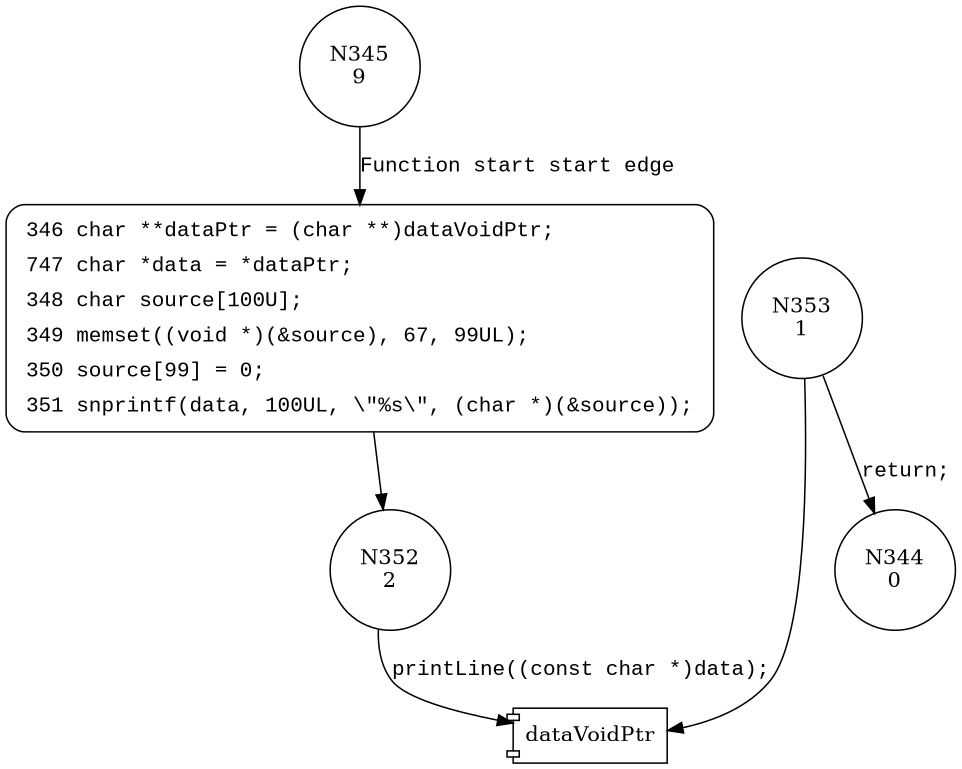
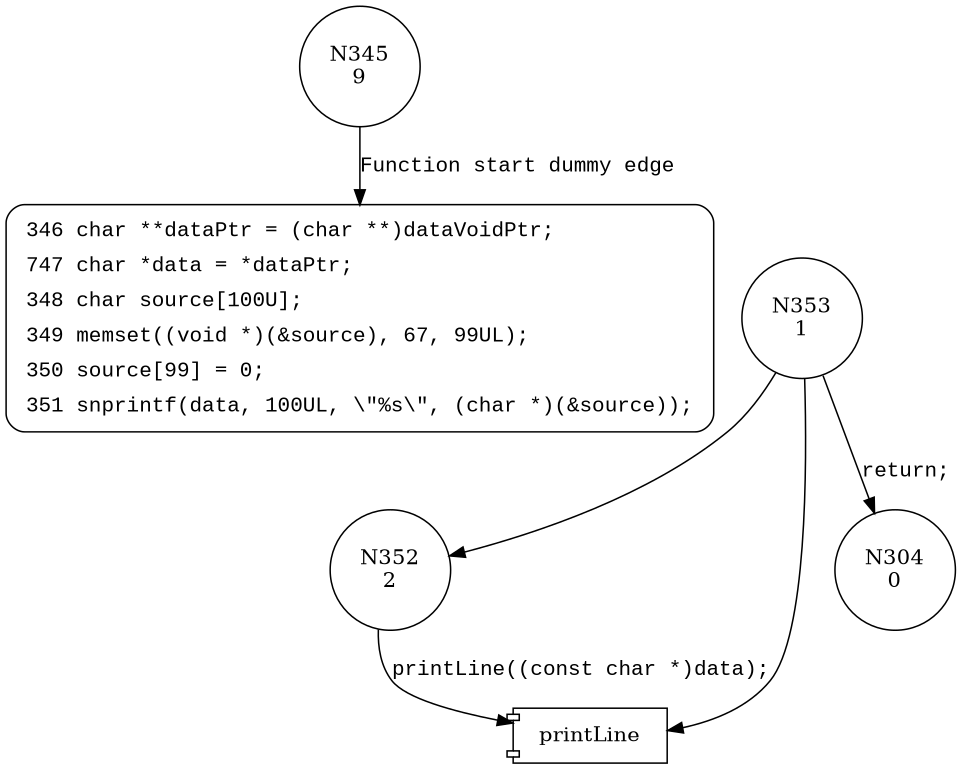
edge "N345 9" -> "346": label "Function start start edge" -> "Function start dummy edge"
edge "346" -> "N352 2": now "N353 1" -> "N352 2"
node "N344 0": label "N344 0" -> "N304 0"
node "dataVoidPtr": label "dataVoidPtr" -> "printLine"
